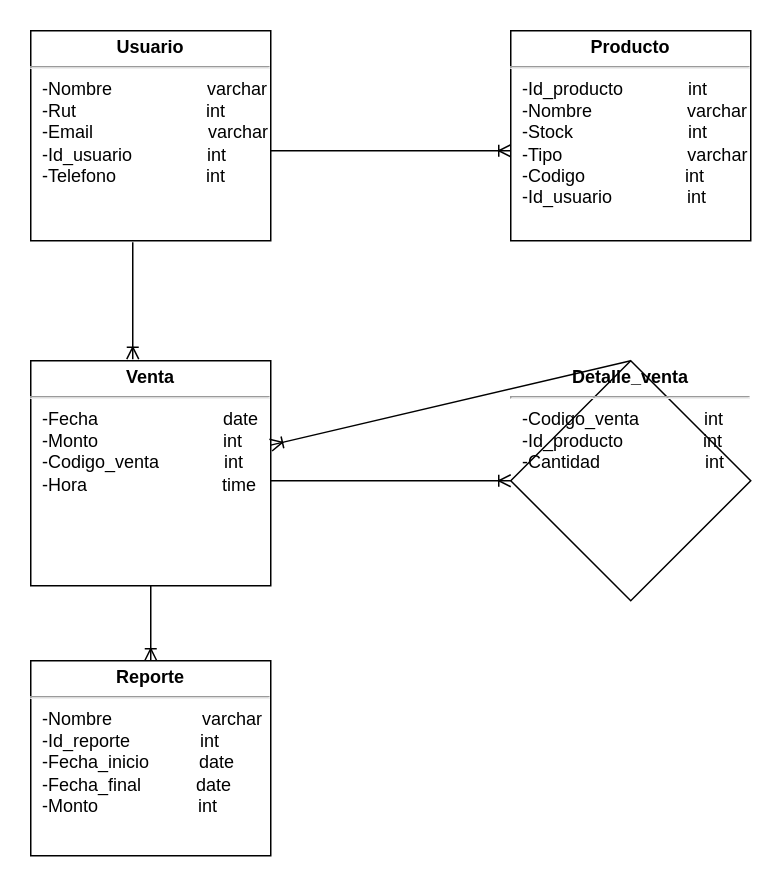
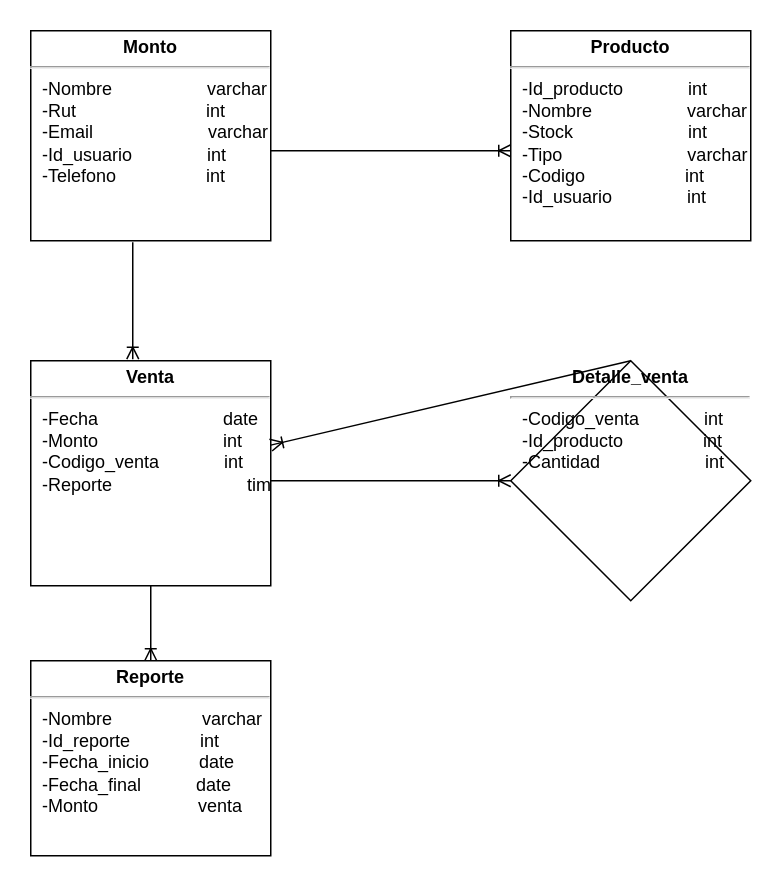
node "Usuario -Nombre varchar -Rut int -Email varchar -Id_usuario int -Telefono int": label "Usuario -Nombre varchar -Rut int -Email varchar -Id_usuario int -Telefono int" -> "Monto -Nombre varchar -Rut int -Email varchar -Id_usuario int -Telefono int"
node "Venta -Fecha date -Monto int -Codigo_venta int -Hora time": label "Venta -Fecha date -Monto int -Codigo_venta int -Hora time" -> "Venta -Fecha date -Monto int -Codigo_venta int -Reporte time"
node "Reporte -Nombre varchar -Id_reporte int -Fecha_inicio date -Fecha_final date -Monto int": label "Reporte -Nombre varchar -Id_reporte int -Fecha_inicio date -Fecha_final date -Monto int" -> "Reporte -Nombre varchar -Id_reporte int -Fecha_inicio date -Fecha_final date -Monto venta"
